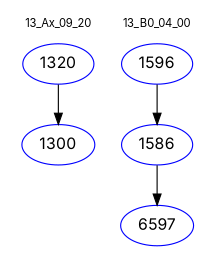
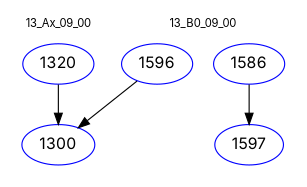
cluster "13_Ax_09_20": label "13_Ax_09_20" -> "13_Ax_09_00"
cluster "13_B0_04_00": label "13_B0_04_00" -> "13_B0_09_00"
edge "1596" -> "1586": now "1596" -> "1300"
node "6597": label "6597" -> "1597"
